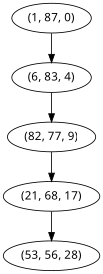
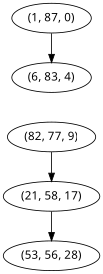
edge "(6, 83, 4)" -> "(82, 77, 9)": removed
node "(21, 68, 17)": label "(21, 68, 17)" -> "(21, 58, 17)"
